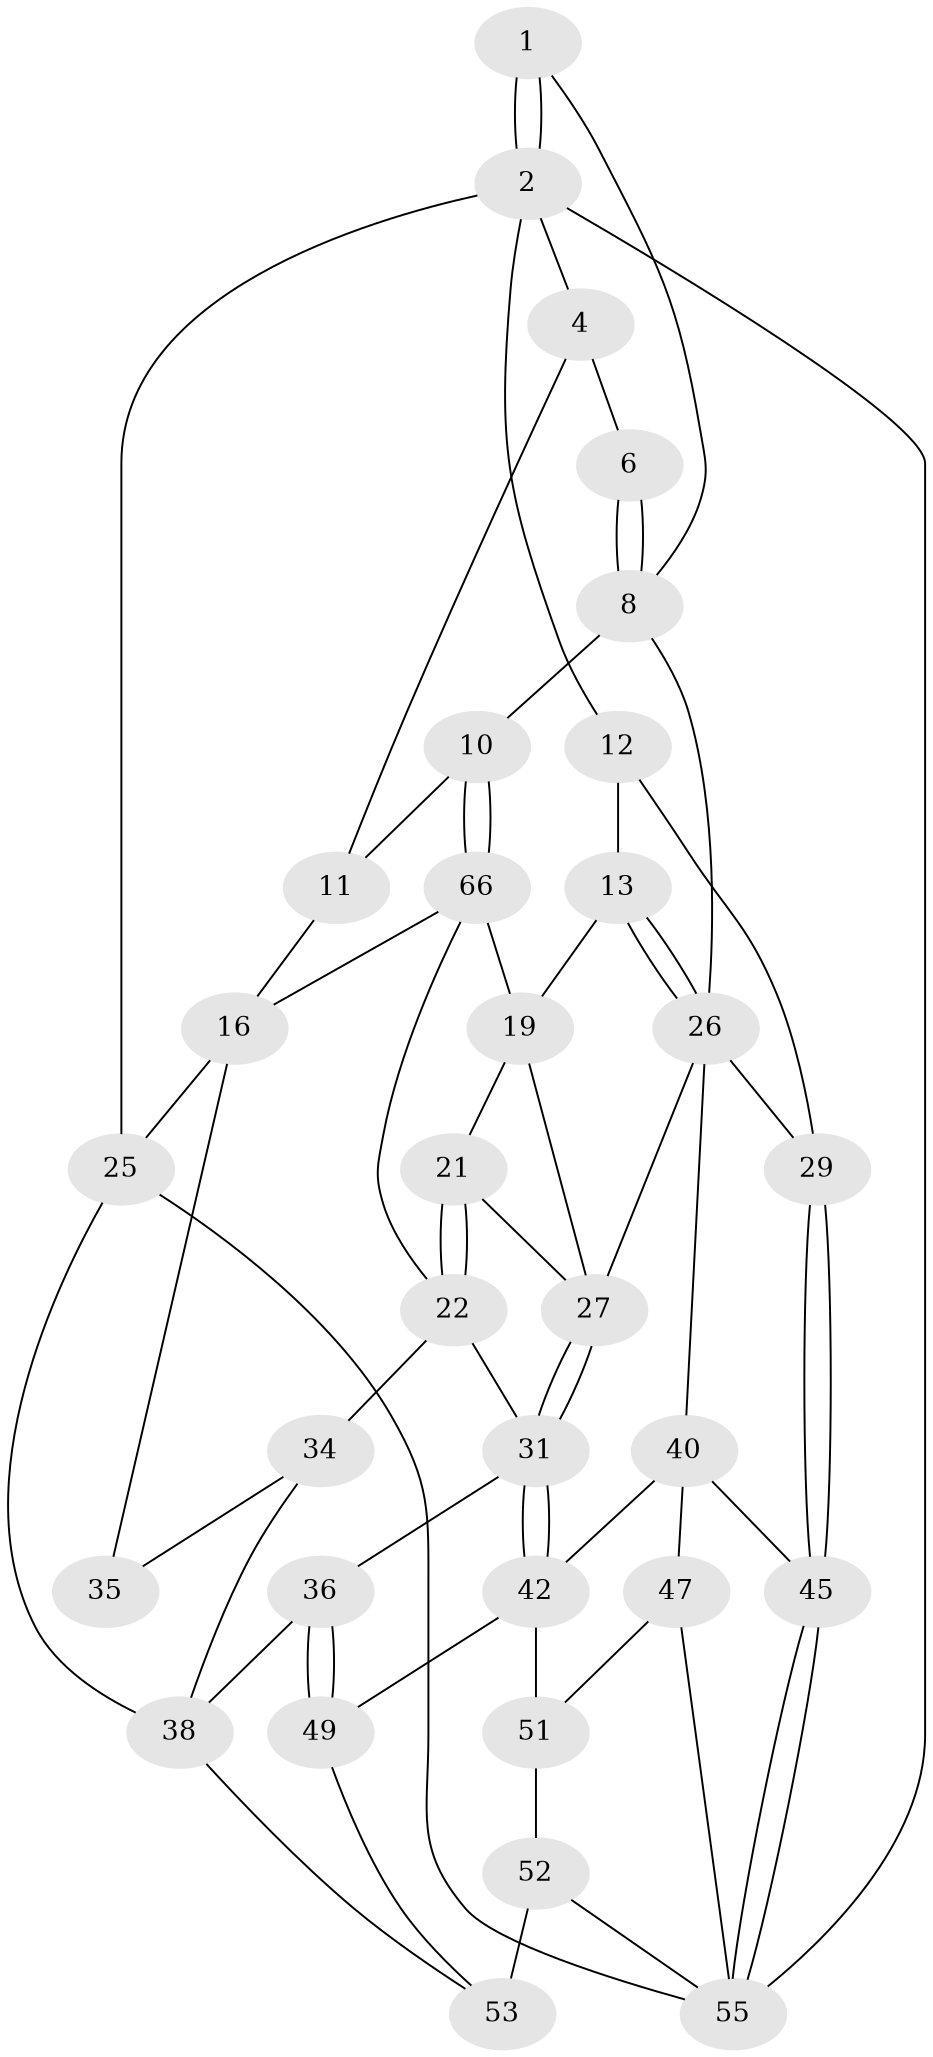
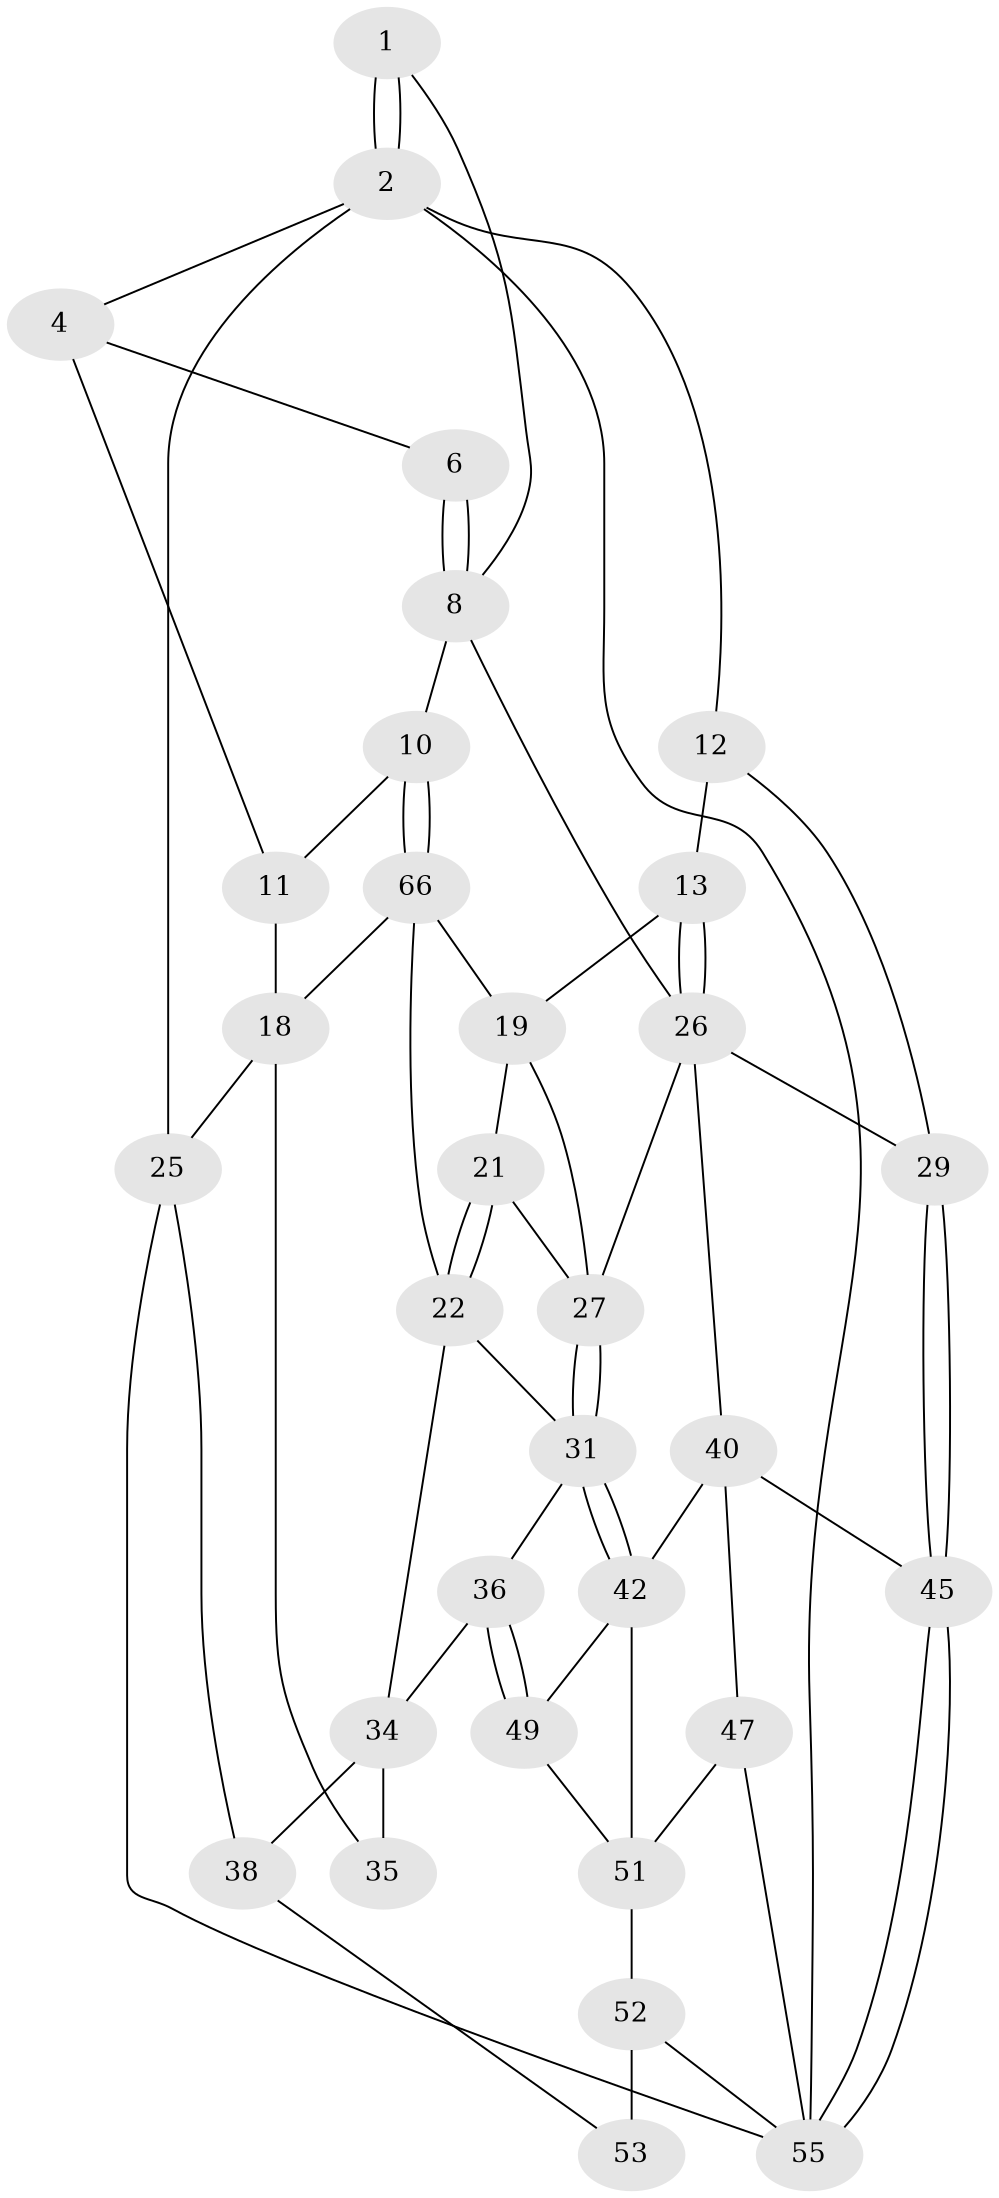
node "16": label "16" -> "18"
edge "36" -- "38": now "36" -- "34"
edge "49" -- "53": now "49" -- "51"
